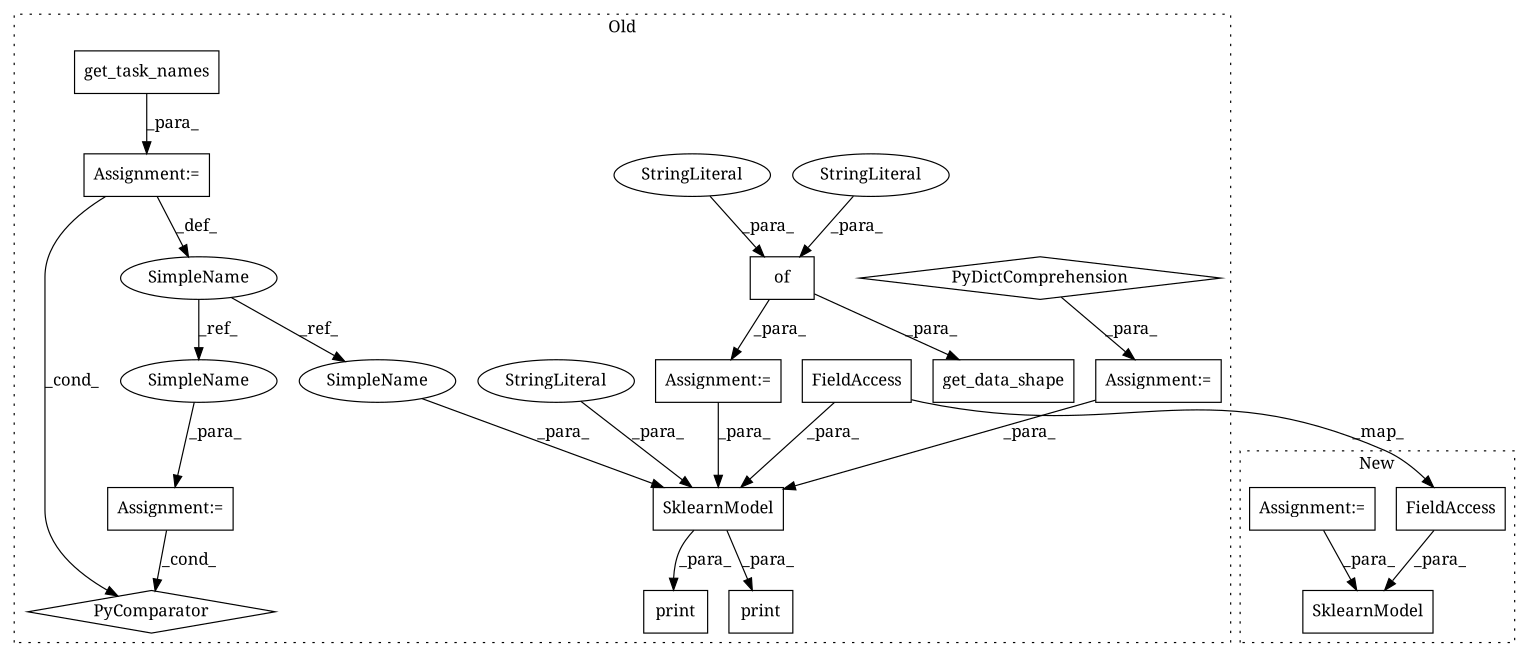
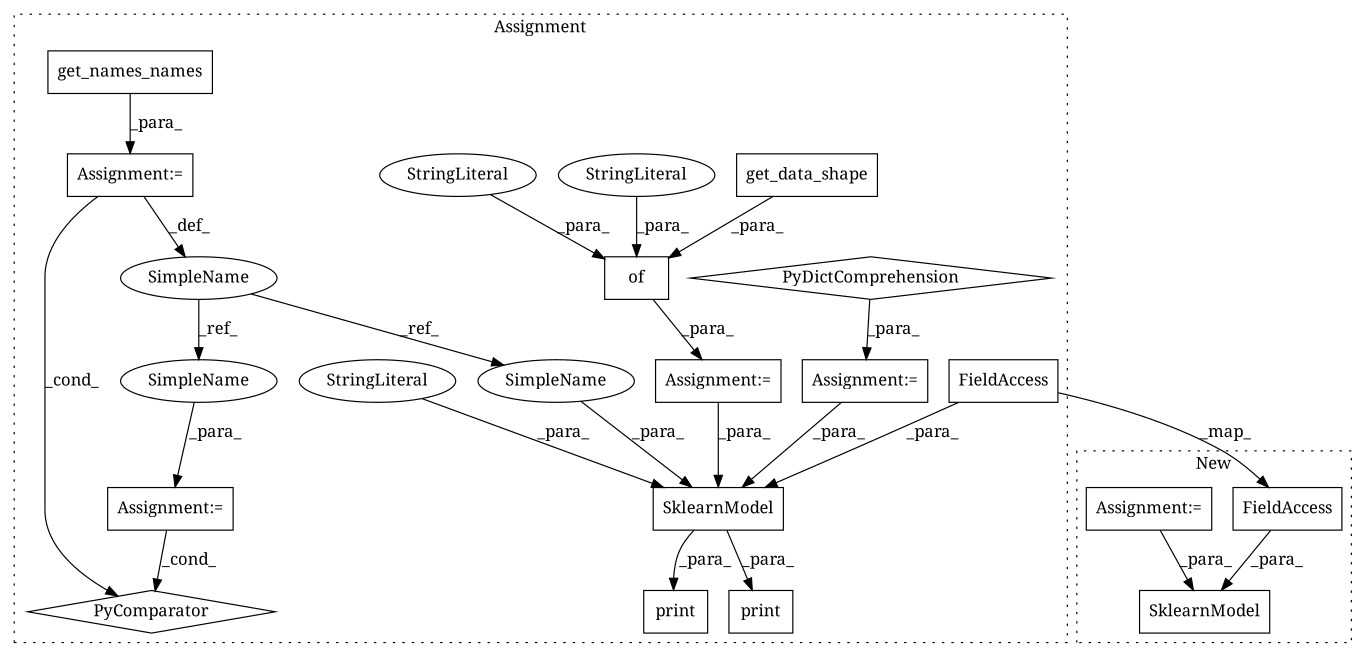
cluster "Old": label "Old" -> "Assignment"
node "get_task_names": label "get_task_names" -> "get_names_names"
edge "of" -> "get_data_shape": reversed
